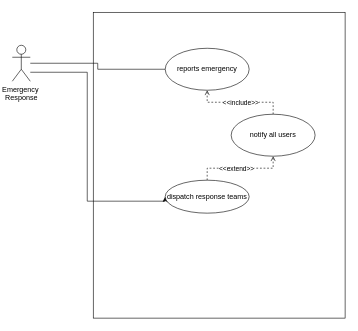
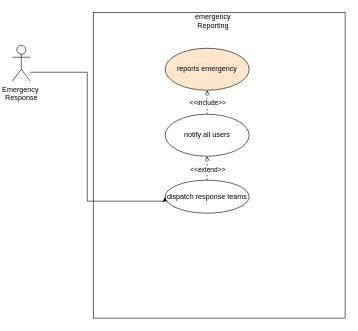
node "emergency Reporting": added
edge "Emergency Response" -- "reports emergency": removed
node "reports emergency": fillcolor #ffffff -> #ffe6cc
node "notify all users": moved (273, 135) -> (207, 135)
